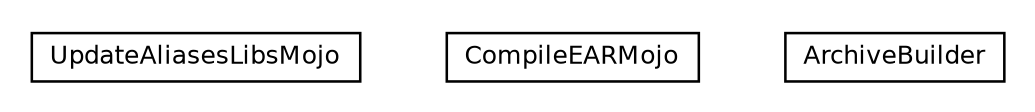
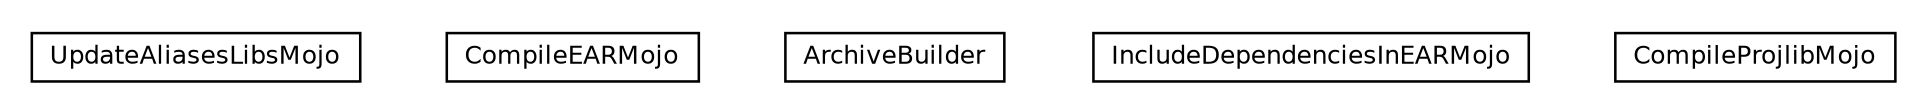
node "IncludeDependenciesInEARMojo": added
node "CompileProjlibMojo": added
